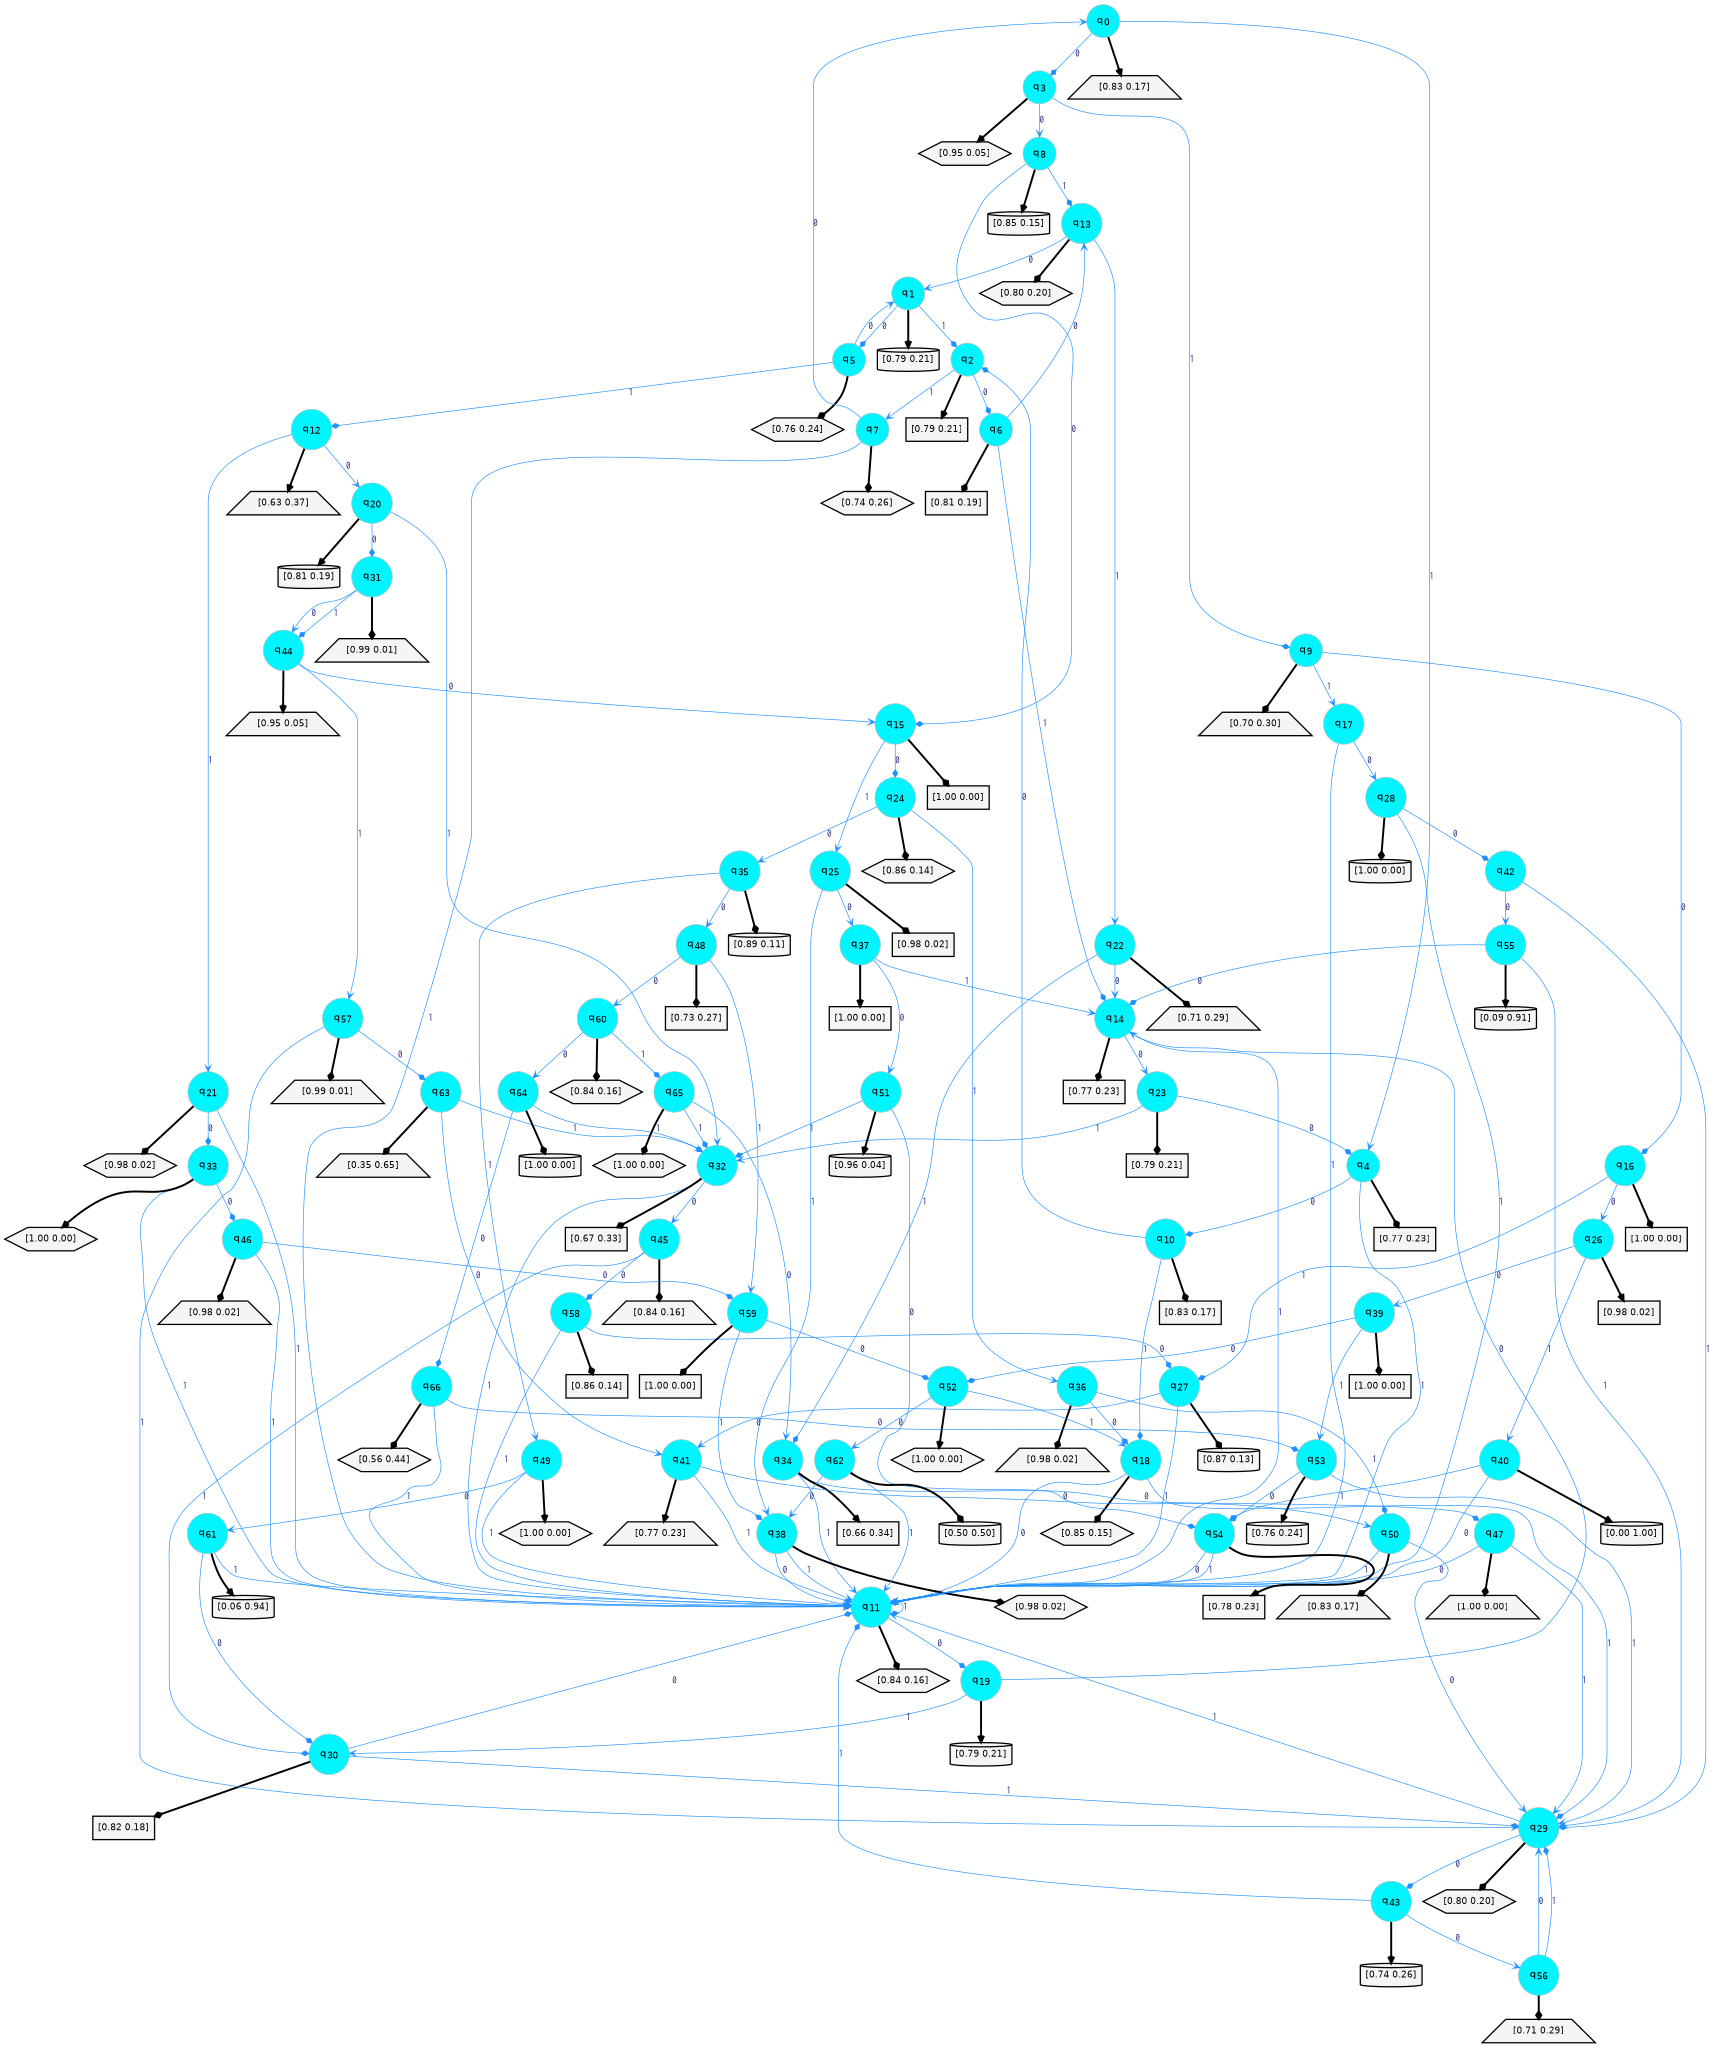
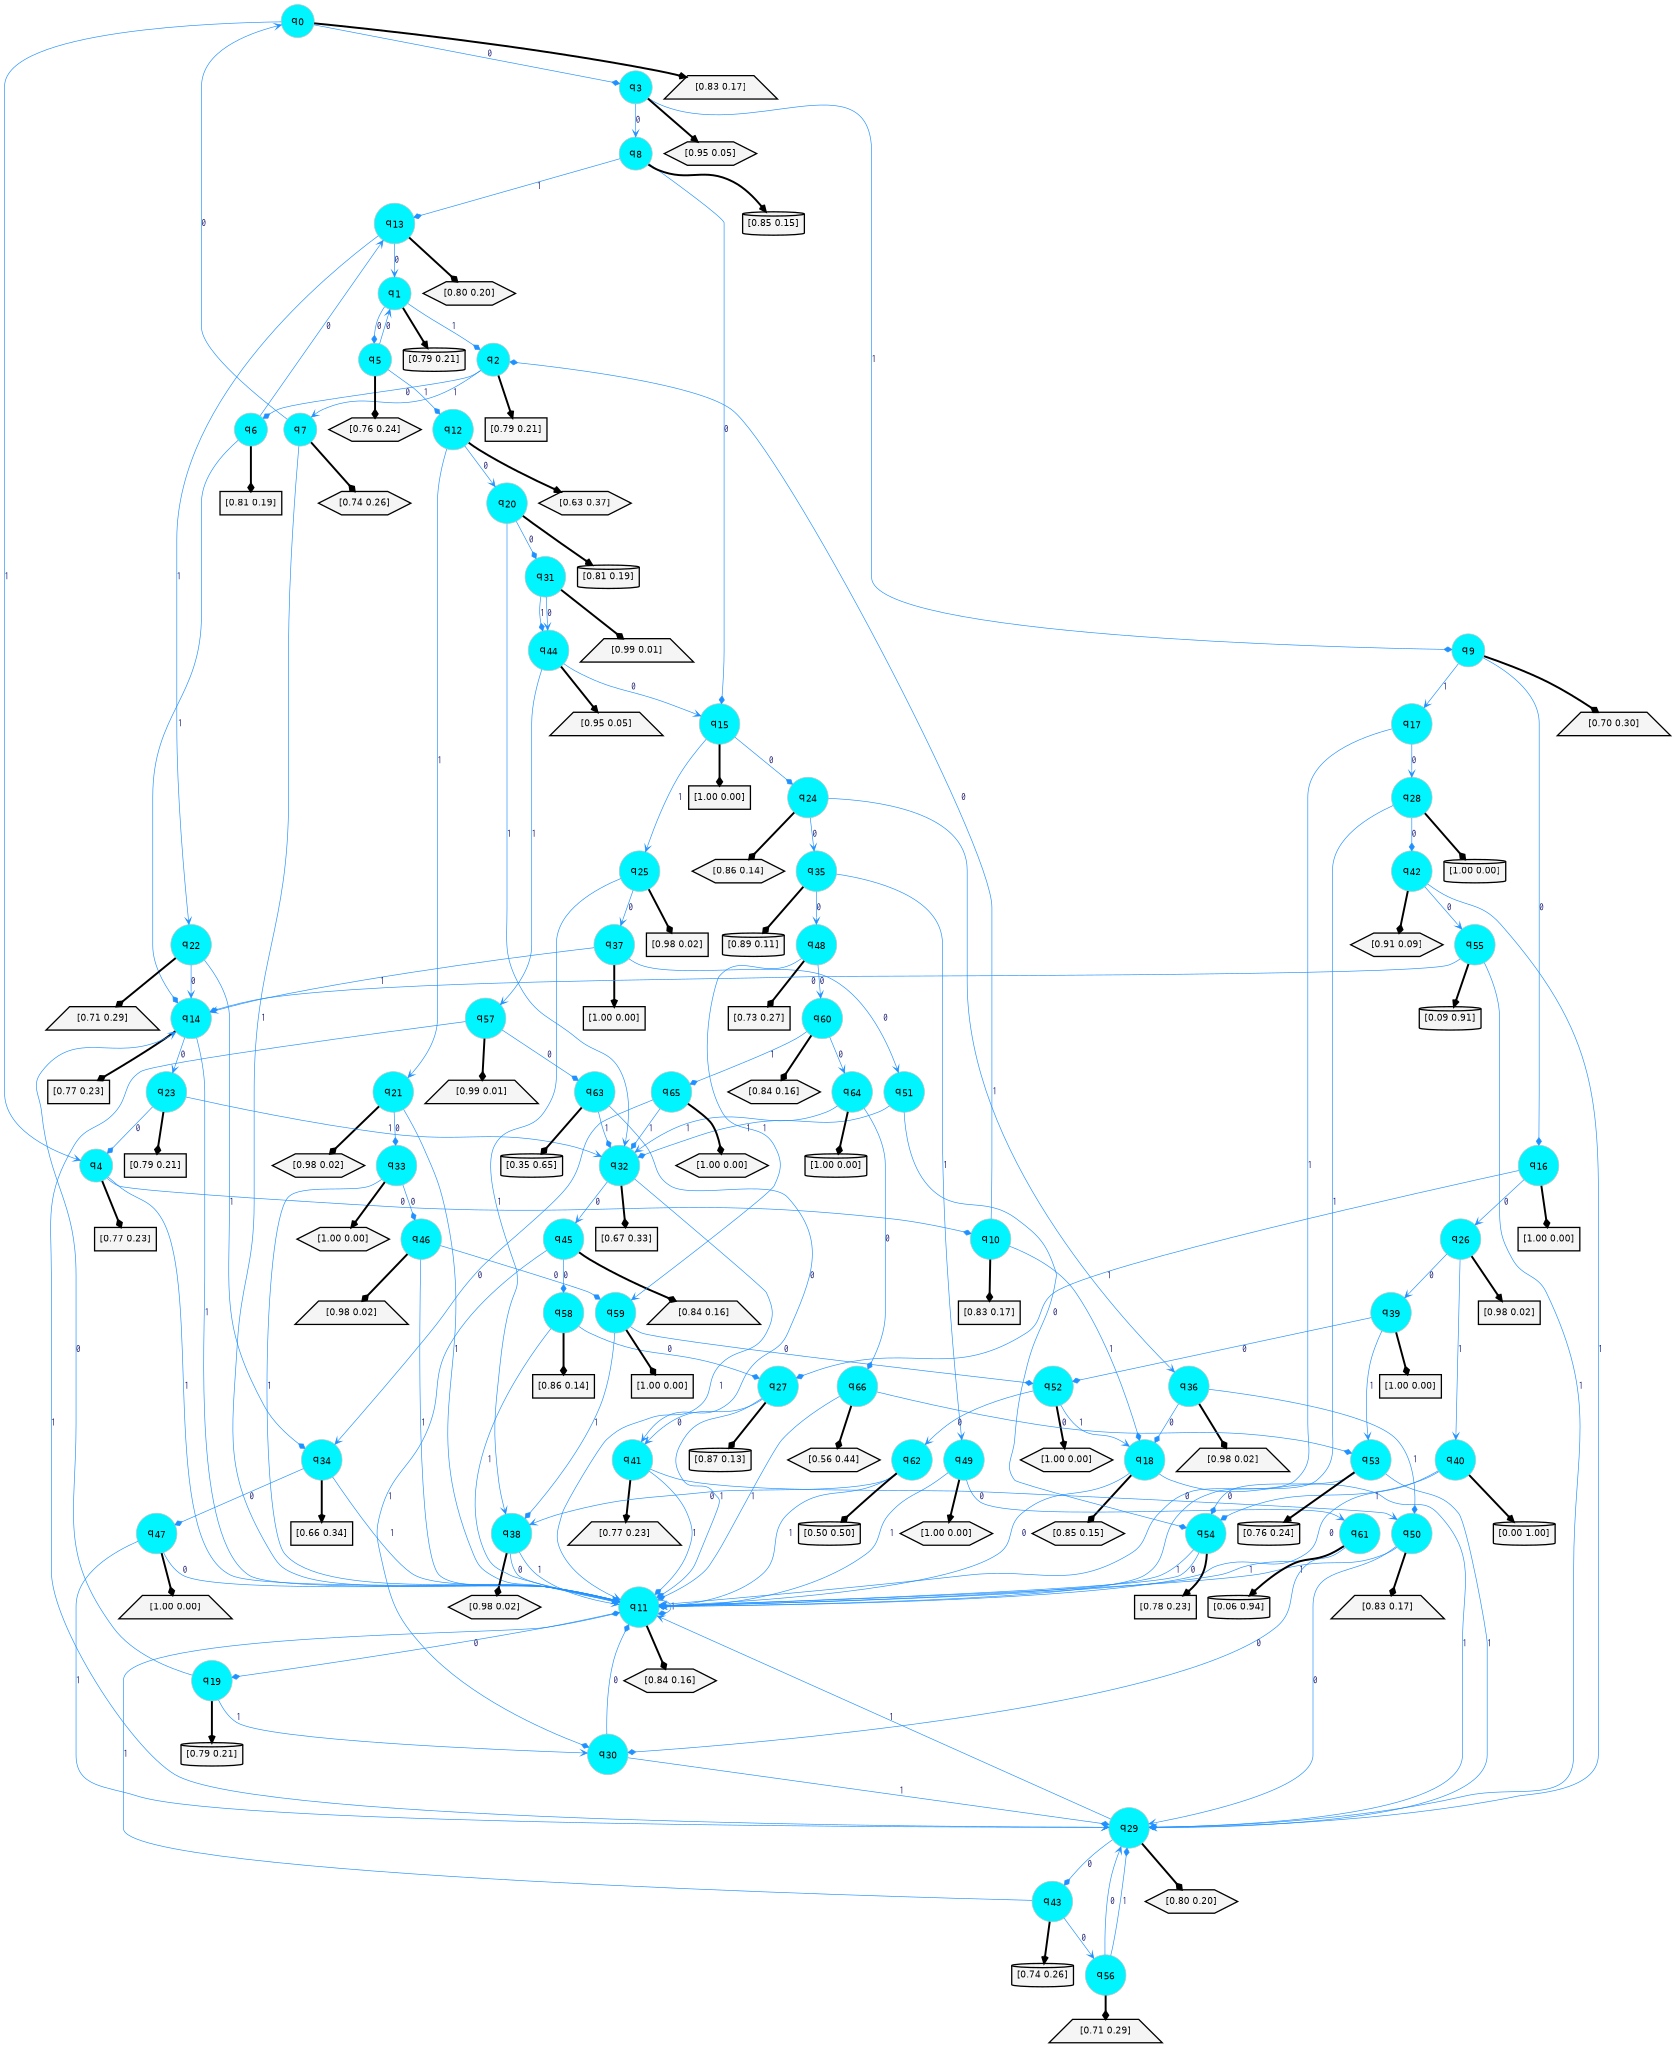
node "[0.63 0.37]": shape trapezium -> hexagon
node "[0.91 0.09]": added
node "[0.35 0.65]": shape trapezium -> cylinder
node "[0.96 0.04]": removed
node "[0.82 0.18]": removed
